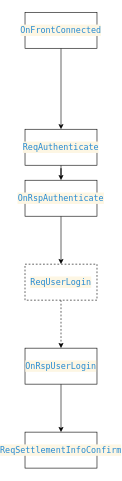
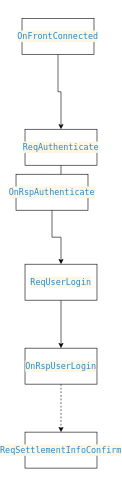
node "OnFrontConnected": moved (61, 30) -> (58, 36)
node "OnRspAuthenticate": moved (61, 198) -> (52, 192)
node "ReqUserLogin": style dashed -> solid
edge "ReqUserLogin" -> "OnRspUserLogin": style dashed -> solid
edge "OnRspUserLogin" -> "ReqSettlementInfoConfirm": style solid -> dashed
